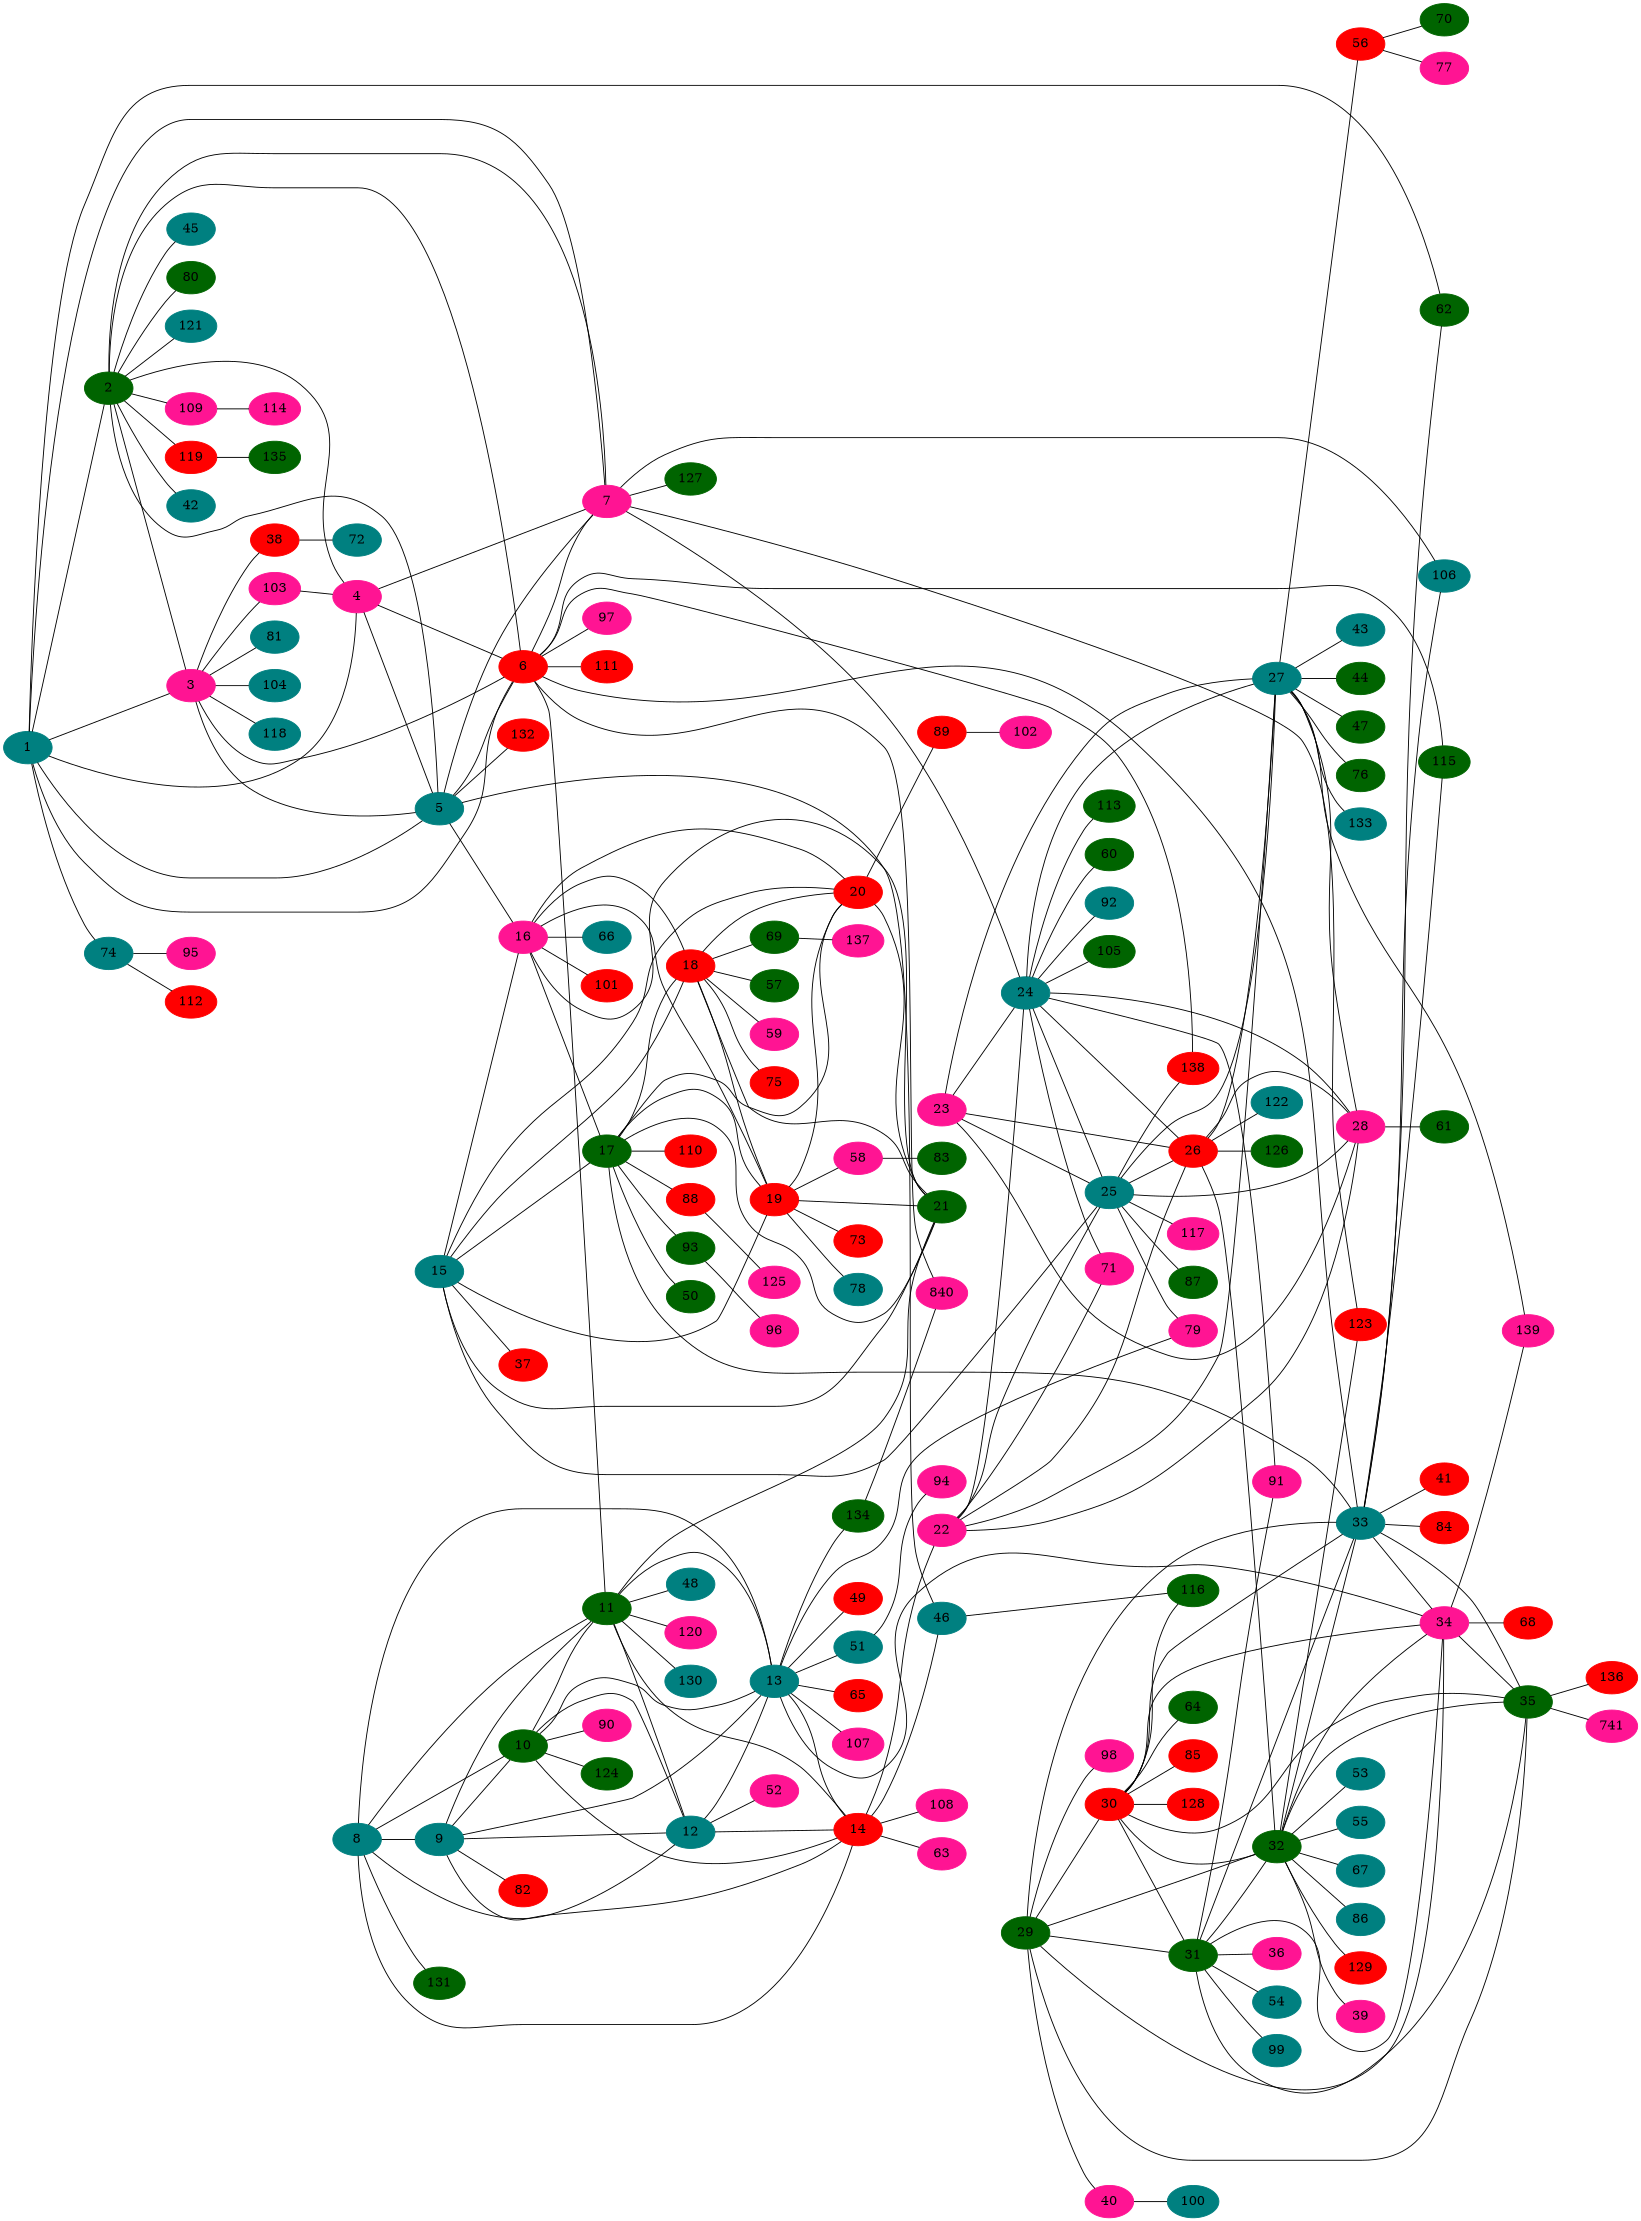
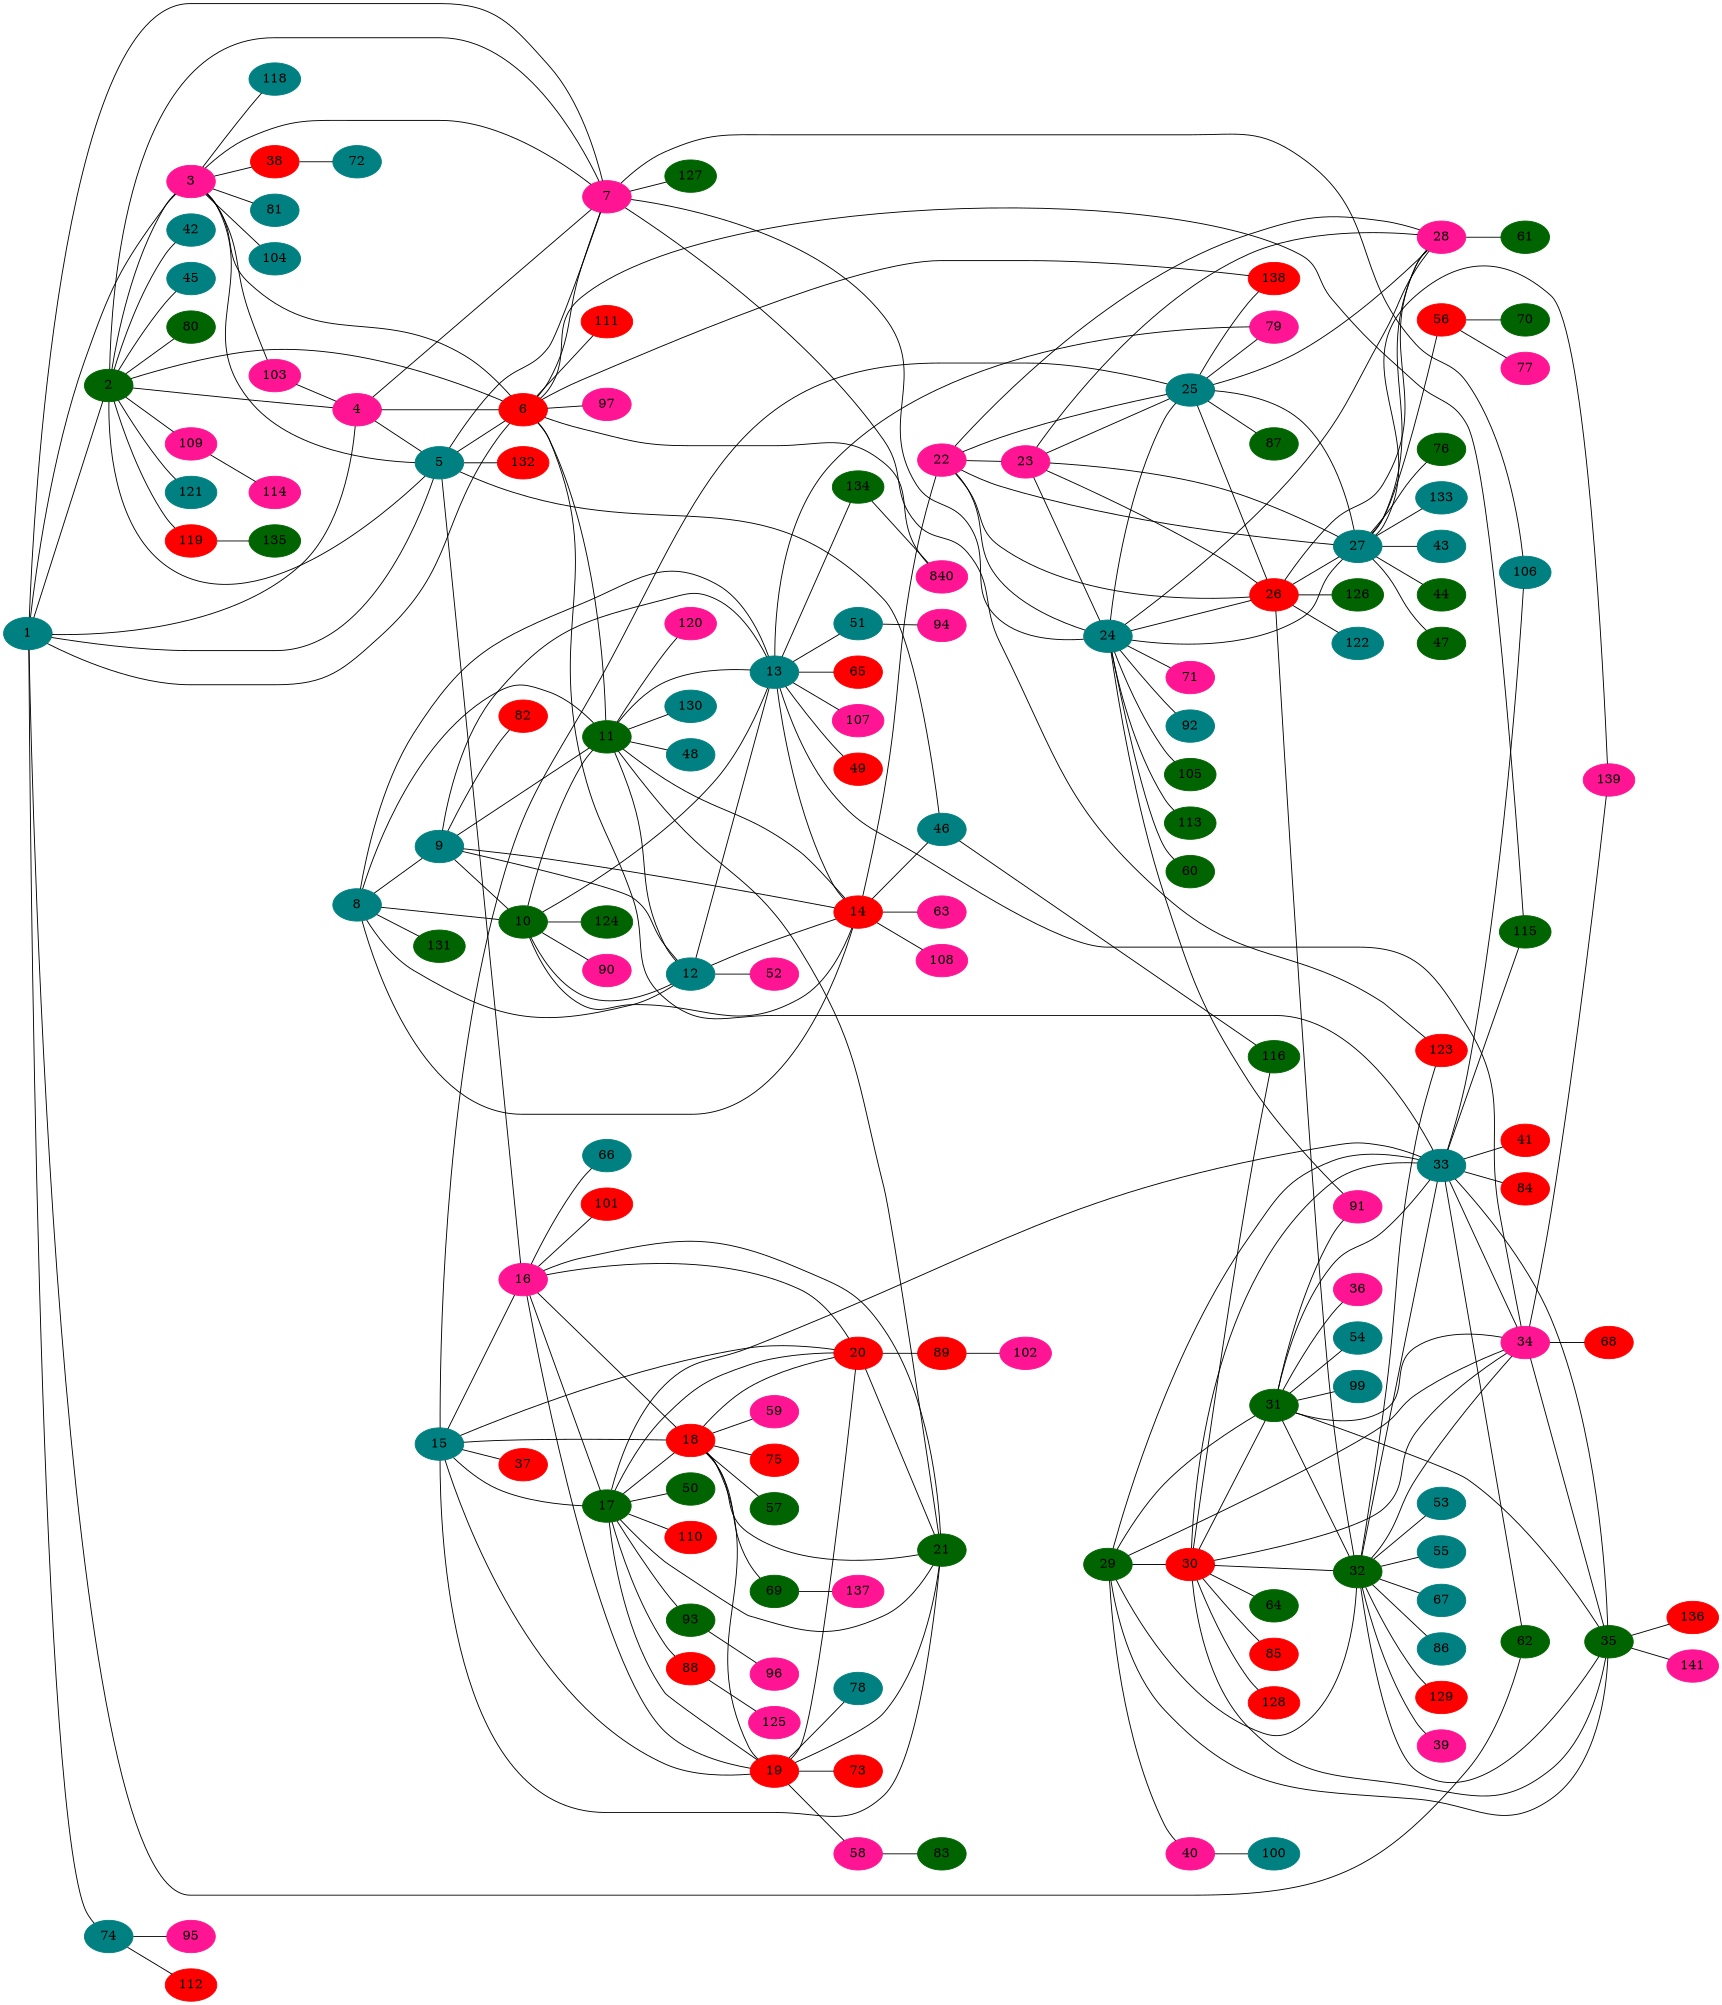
edge "3" -- "7": added
node "117": removed
edge "71" -- "22": now "23" -- "22"
node "741": label "741" -> "141"
node "98": removed
